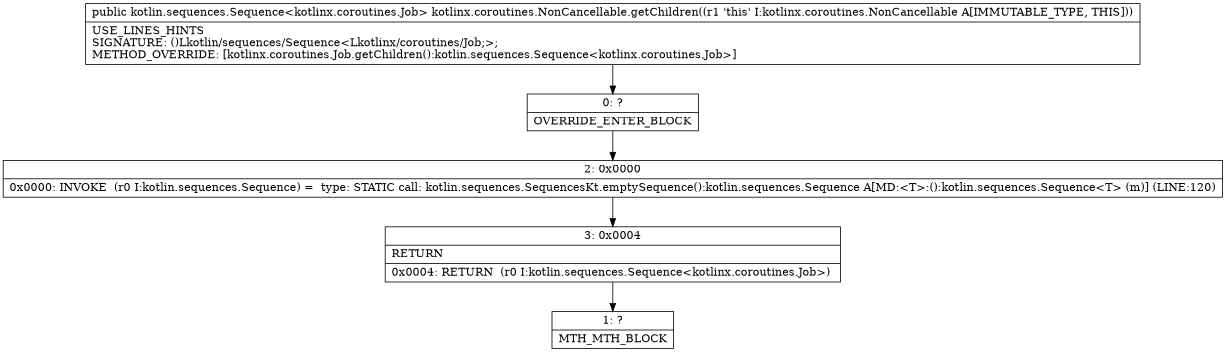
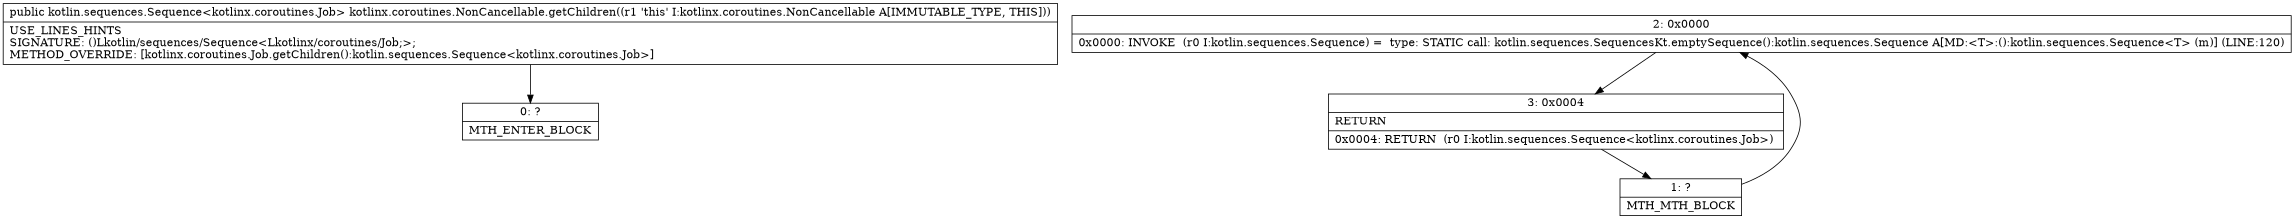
node "0: ?": text "OVERRIDE_ENTER_BLOCK" -> "MTH_ENTER_BLOCK"
edge "0: ?" -> "2: 0x0000": now "1: ?" -> "2: 0x0000"
